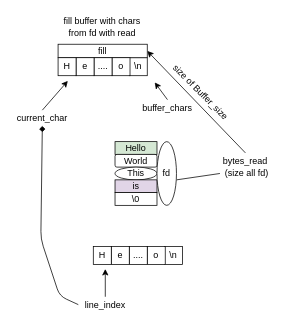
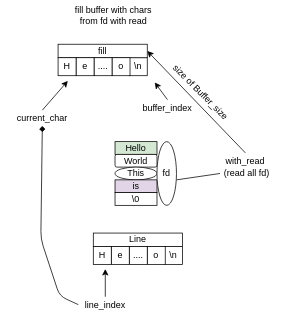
node "fill buffer with chars from fd with read": moved (102, 27) -> (114, 15)
node "buffer_chars": label "buffer_chars" -> "buffer_index"
node "bytes_read": label "bytes_read" -> "with_read"
node "(size all fd)": label "(size all fd)" -> "(read all fd)"
node "Line": added
